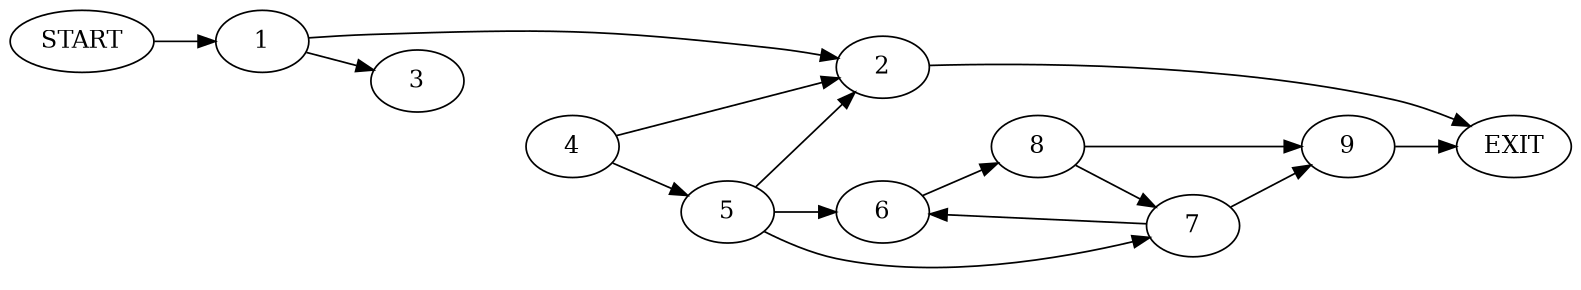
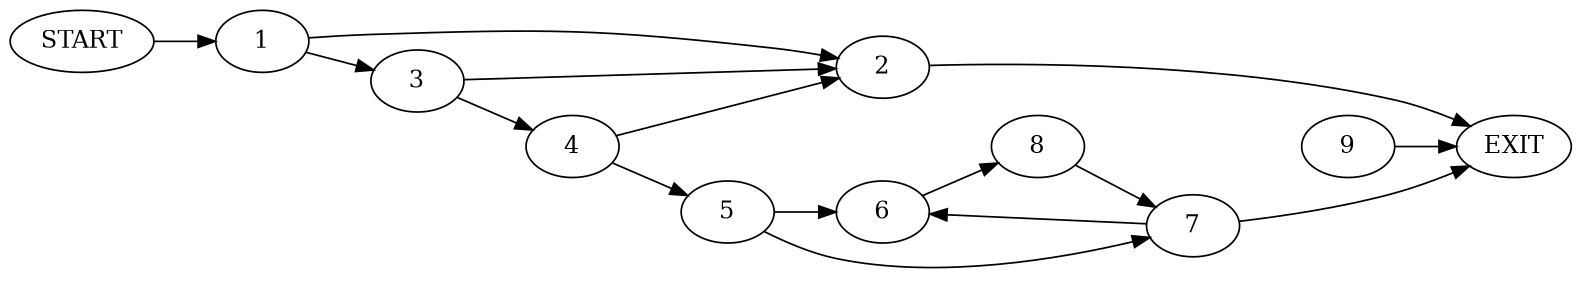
edge "3" -> "4": added
edge "5" -> "2": now "3" -> "2"
edge "8" -> "9": removed
edge "7" -> "9": now "7" -> "EXIT"
